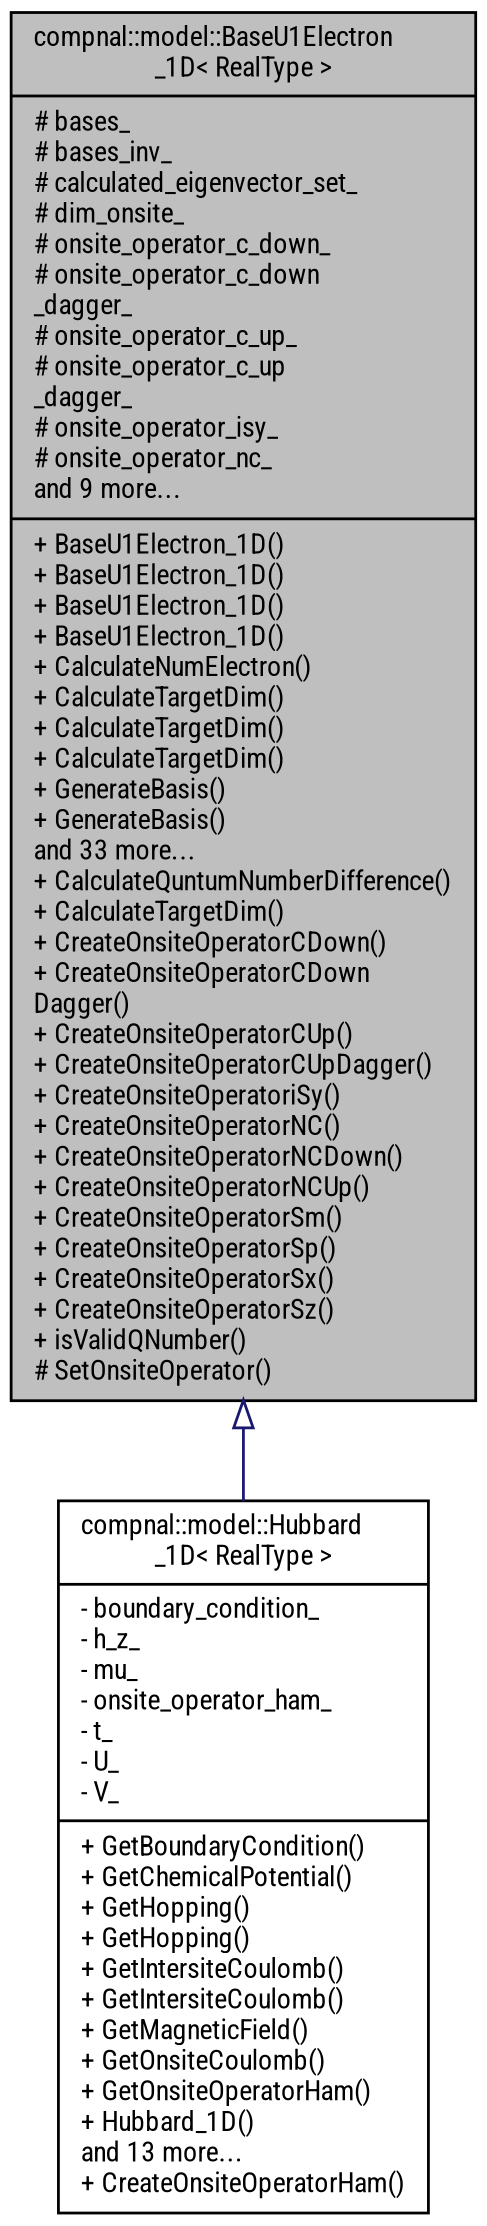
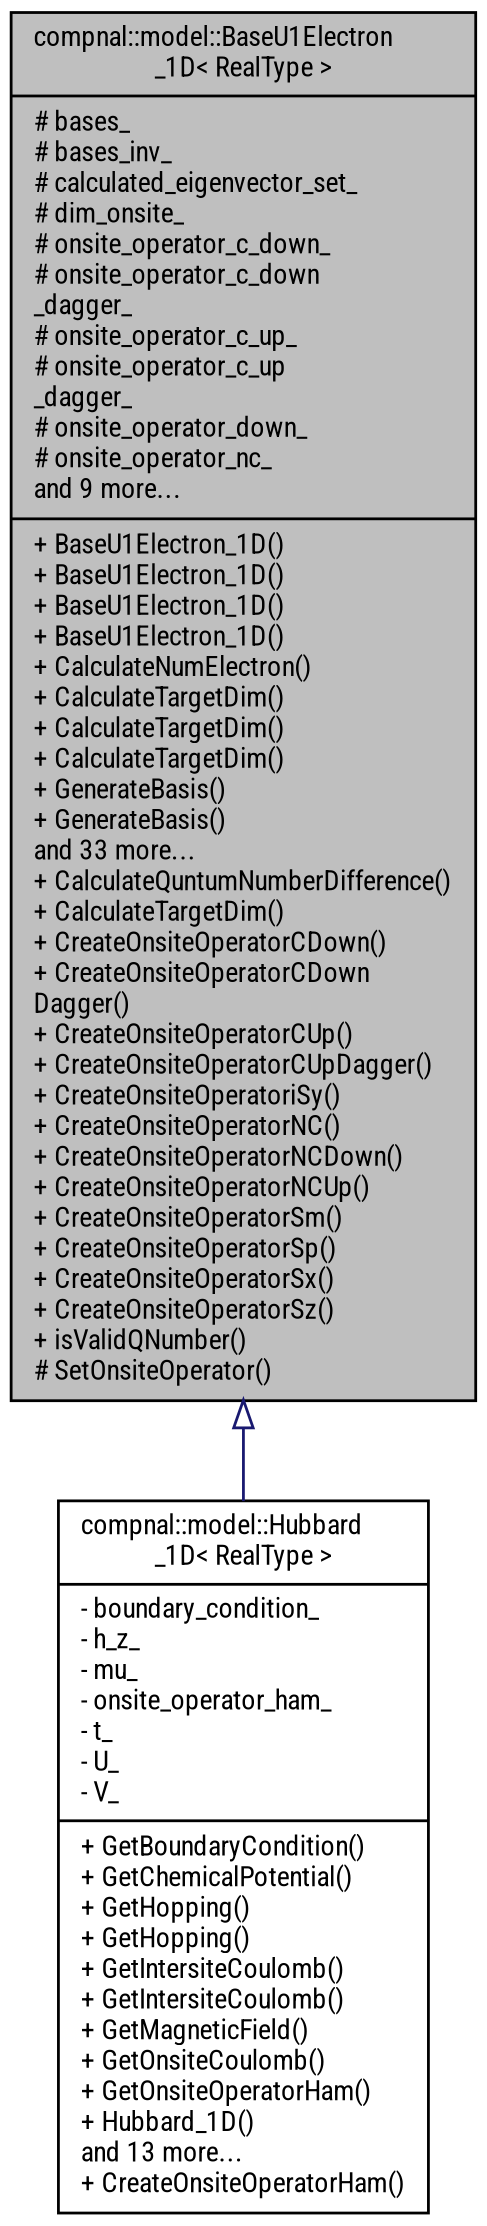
node "compnal::model::BaseU1Electron": text "# onsite_operator_isy_" -> "# onsite_operator_down_"
